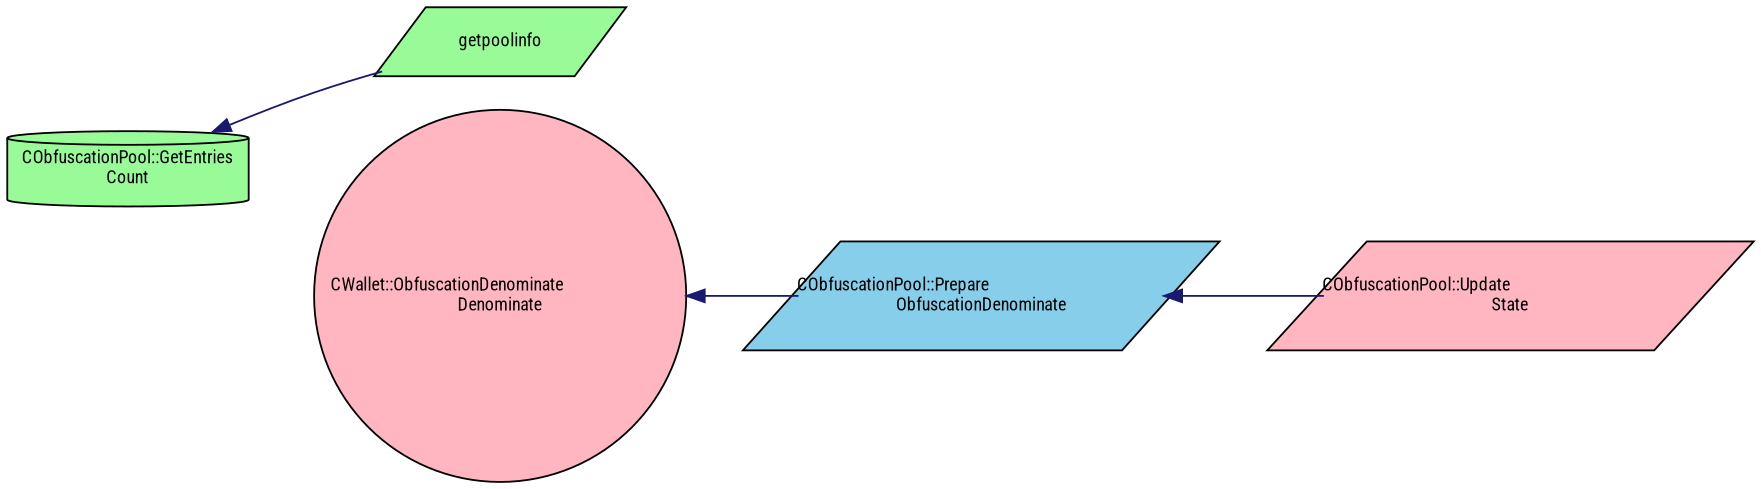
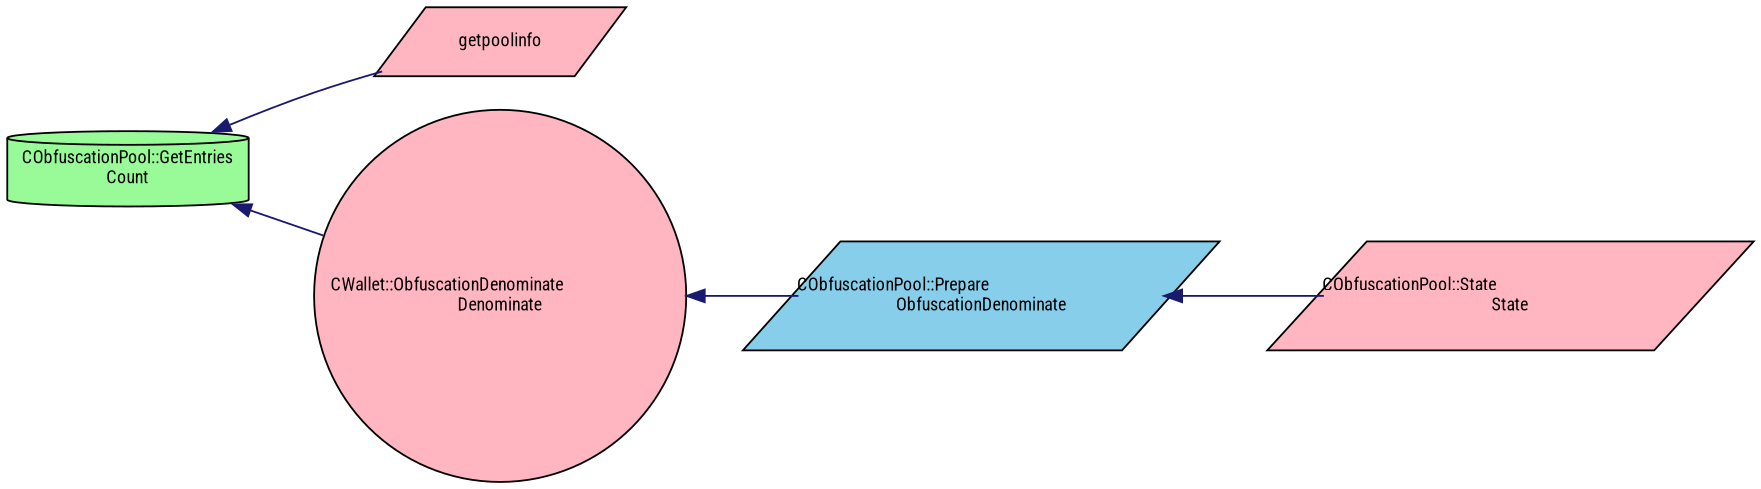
node "getpoolinfo": fillcolor palegreen -> lightpink
edge "CWallet::ObfuscationDenominate Denominate" -> "CObfuscationPool::GetEntries Count": added
node "CObfuscationPool::Update State": label "CObfuscationPool::Update State" -> "CObfuscationPool::State State"
